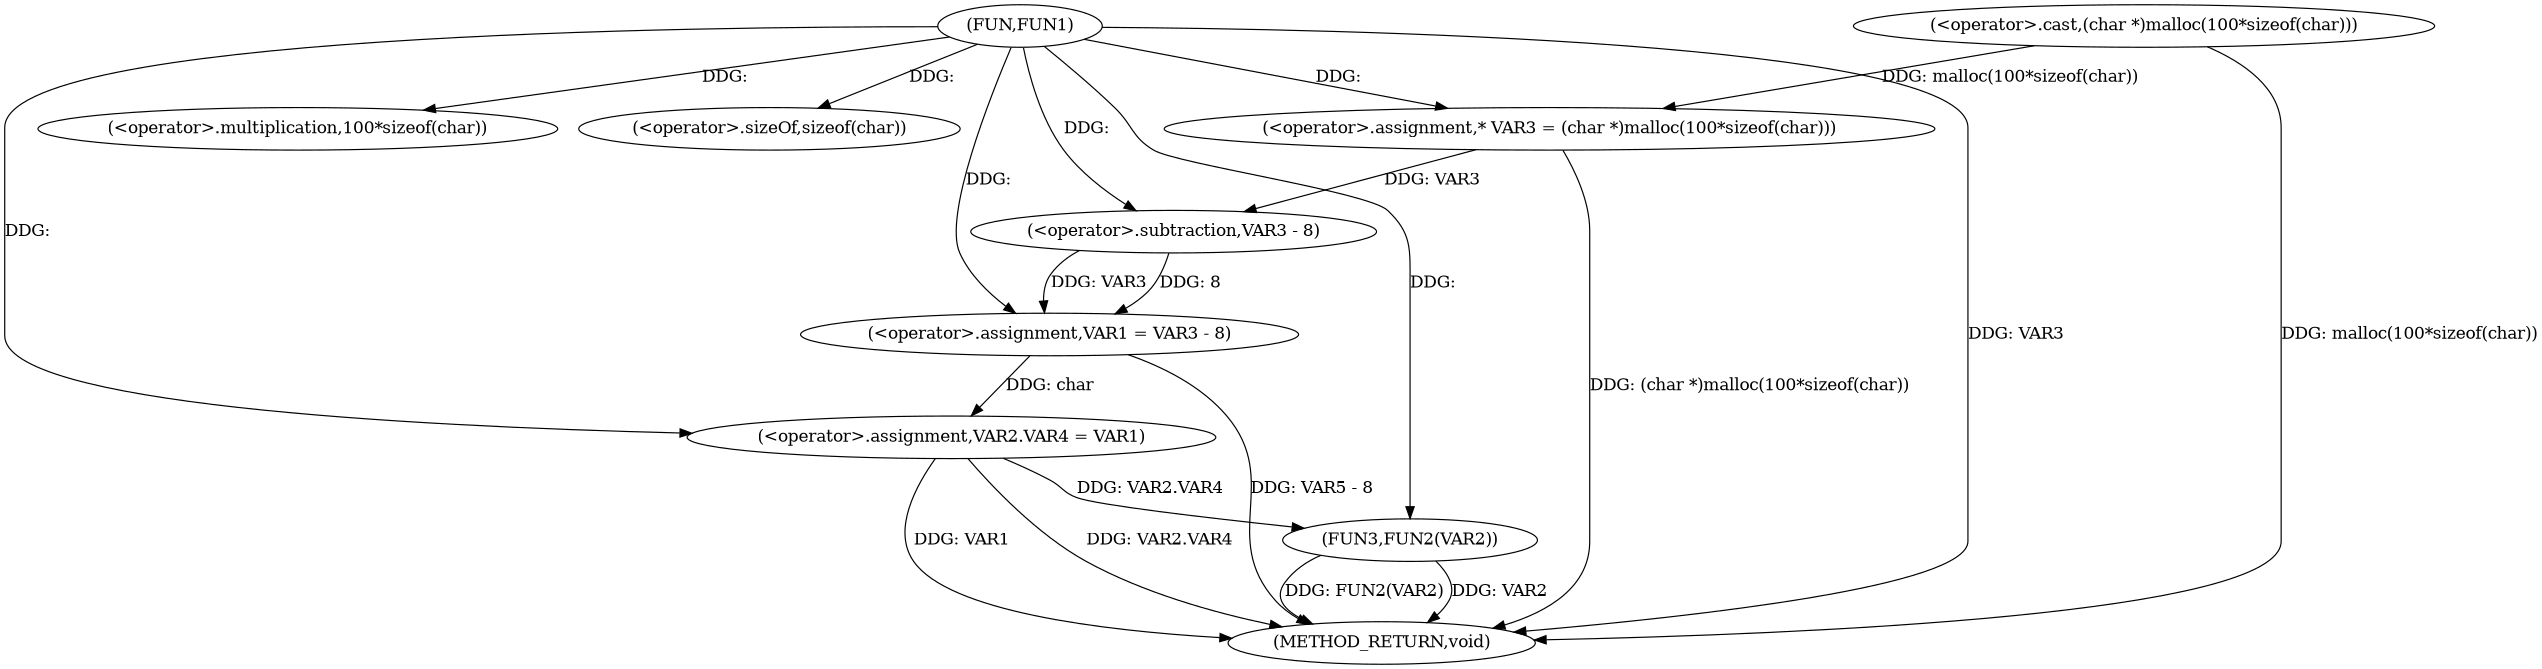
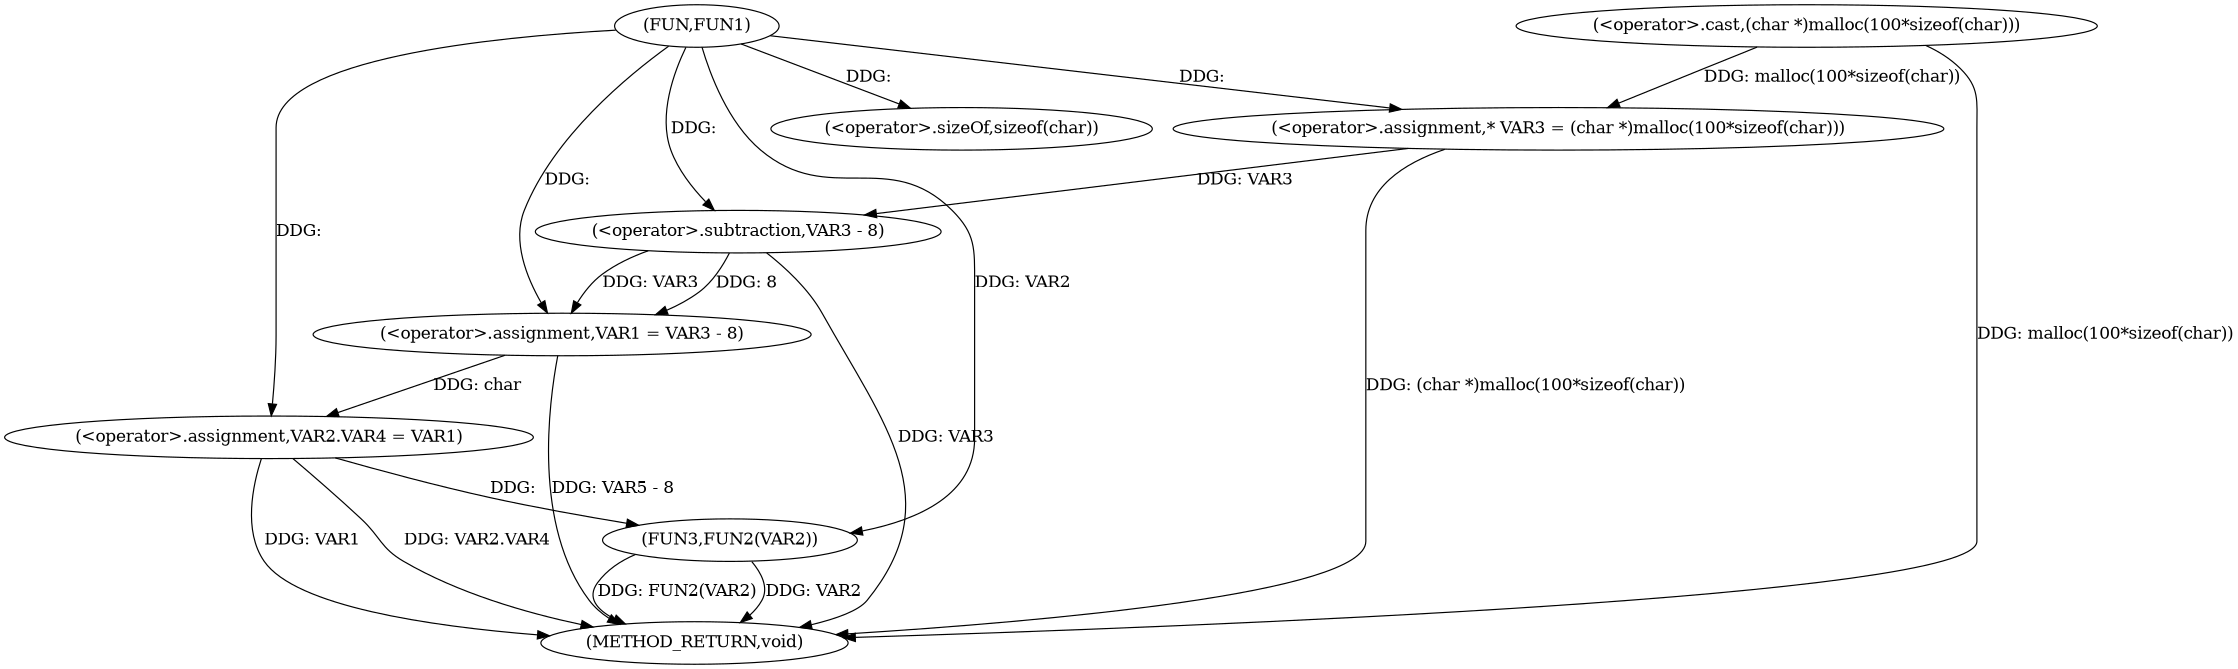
edge "(FUN,FUN1)" -> "(METHOD_RETURN,void)": now "(<operator>.subtraction,VAR3 - 8)" -> "(METHOD_RETURN,void)"
node "(<operator>.multiplication,100*sizeof(char))": removed
edge "(FUN,FUN1)" -> "(FUN3,FUN2(VAR2))": label "DDG: " -> "DDG: VAR2"
edge "(<operator>.assignment,VAR2.VAR4 = VAR1)" -> "(FUN3,FUN2(VAR2))": label "DDG: VAR2.VAR4" -> "DDG: "
